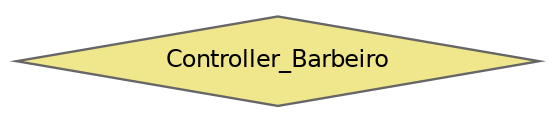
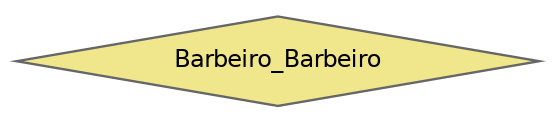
node "Controller_Barbeiro": label "Controller_Barbeiro" -> "Barbeiro_Barbeiro"
